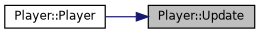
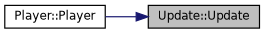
node "Player::Update": label "Player::Update" -> "Update::Update"
